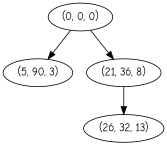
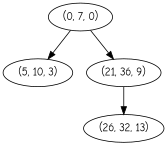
node "(0, 0, 0)": label "(0, 0, 0)" -> "(0, 7, 0)"
node "(5, 90, 3)": label "(5, 90, 3)" -> "(5, 10, 3)"
node "(21, 36, 8)": label "(21, 36, 8)" -> "(21, 36, 9)"
